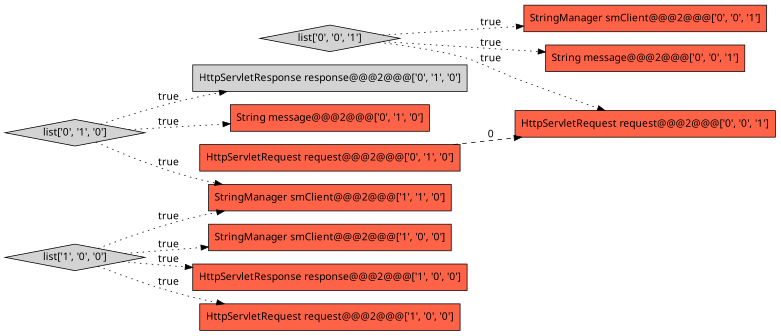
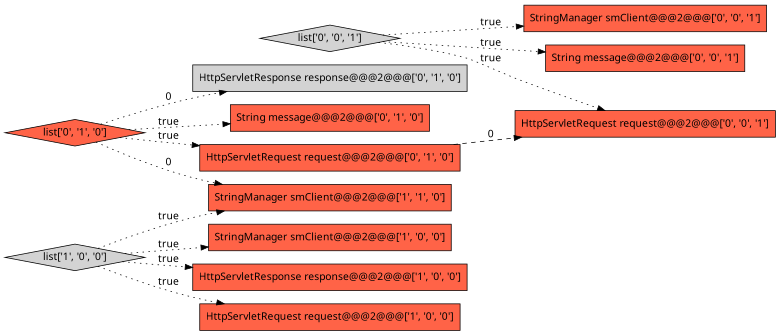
edge "list['0', '1', '0']" -> "HttpServletResponse response@@@2@@@['0', '1', '0']": label "true" -> "0"
node "list['0', '1', '0']": fillcolor lightgray -> tomato
edge "list['0', '1', '0']" -> "HttpServletRequest request@@@2@@@['0', '1', '0']": added, label "true"
edge "list['0', '1', '0']" -> "StringManager smClient@@@2@@@['1', '1', '0']": label "true" -> "0"
